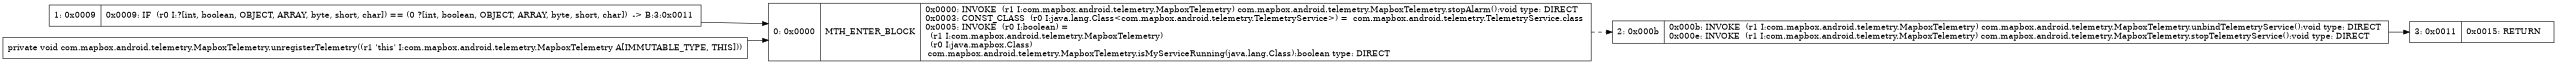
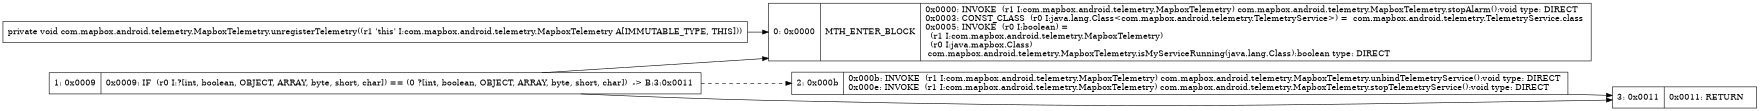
edge "0: 0x0000" -> "2: 0x000b": now "1: 0x0009" -> "2: 0x000b"
node "3: 0x0011": text "0x0015: RETURN" -> "0x0011: RETURN"
edge "1: 0x0009" -> "3: 0x0011": added
